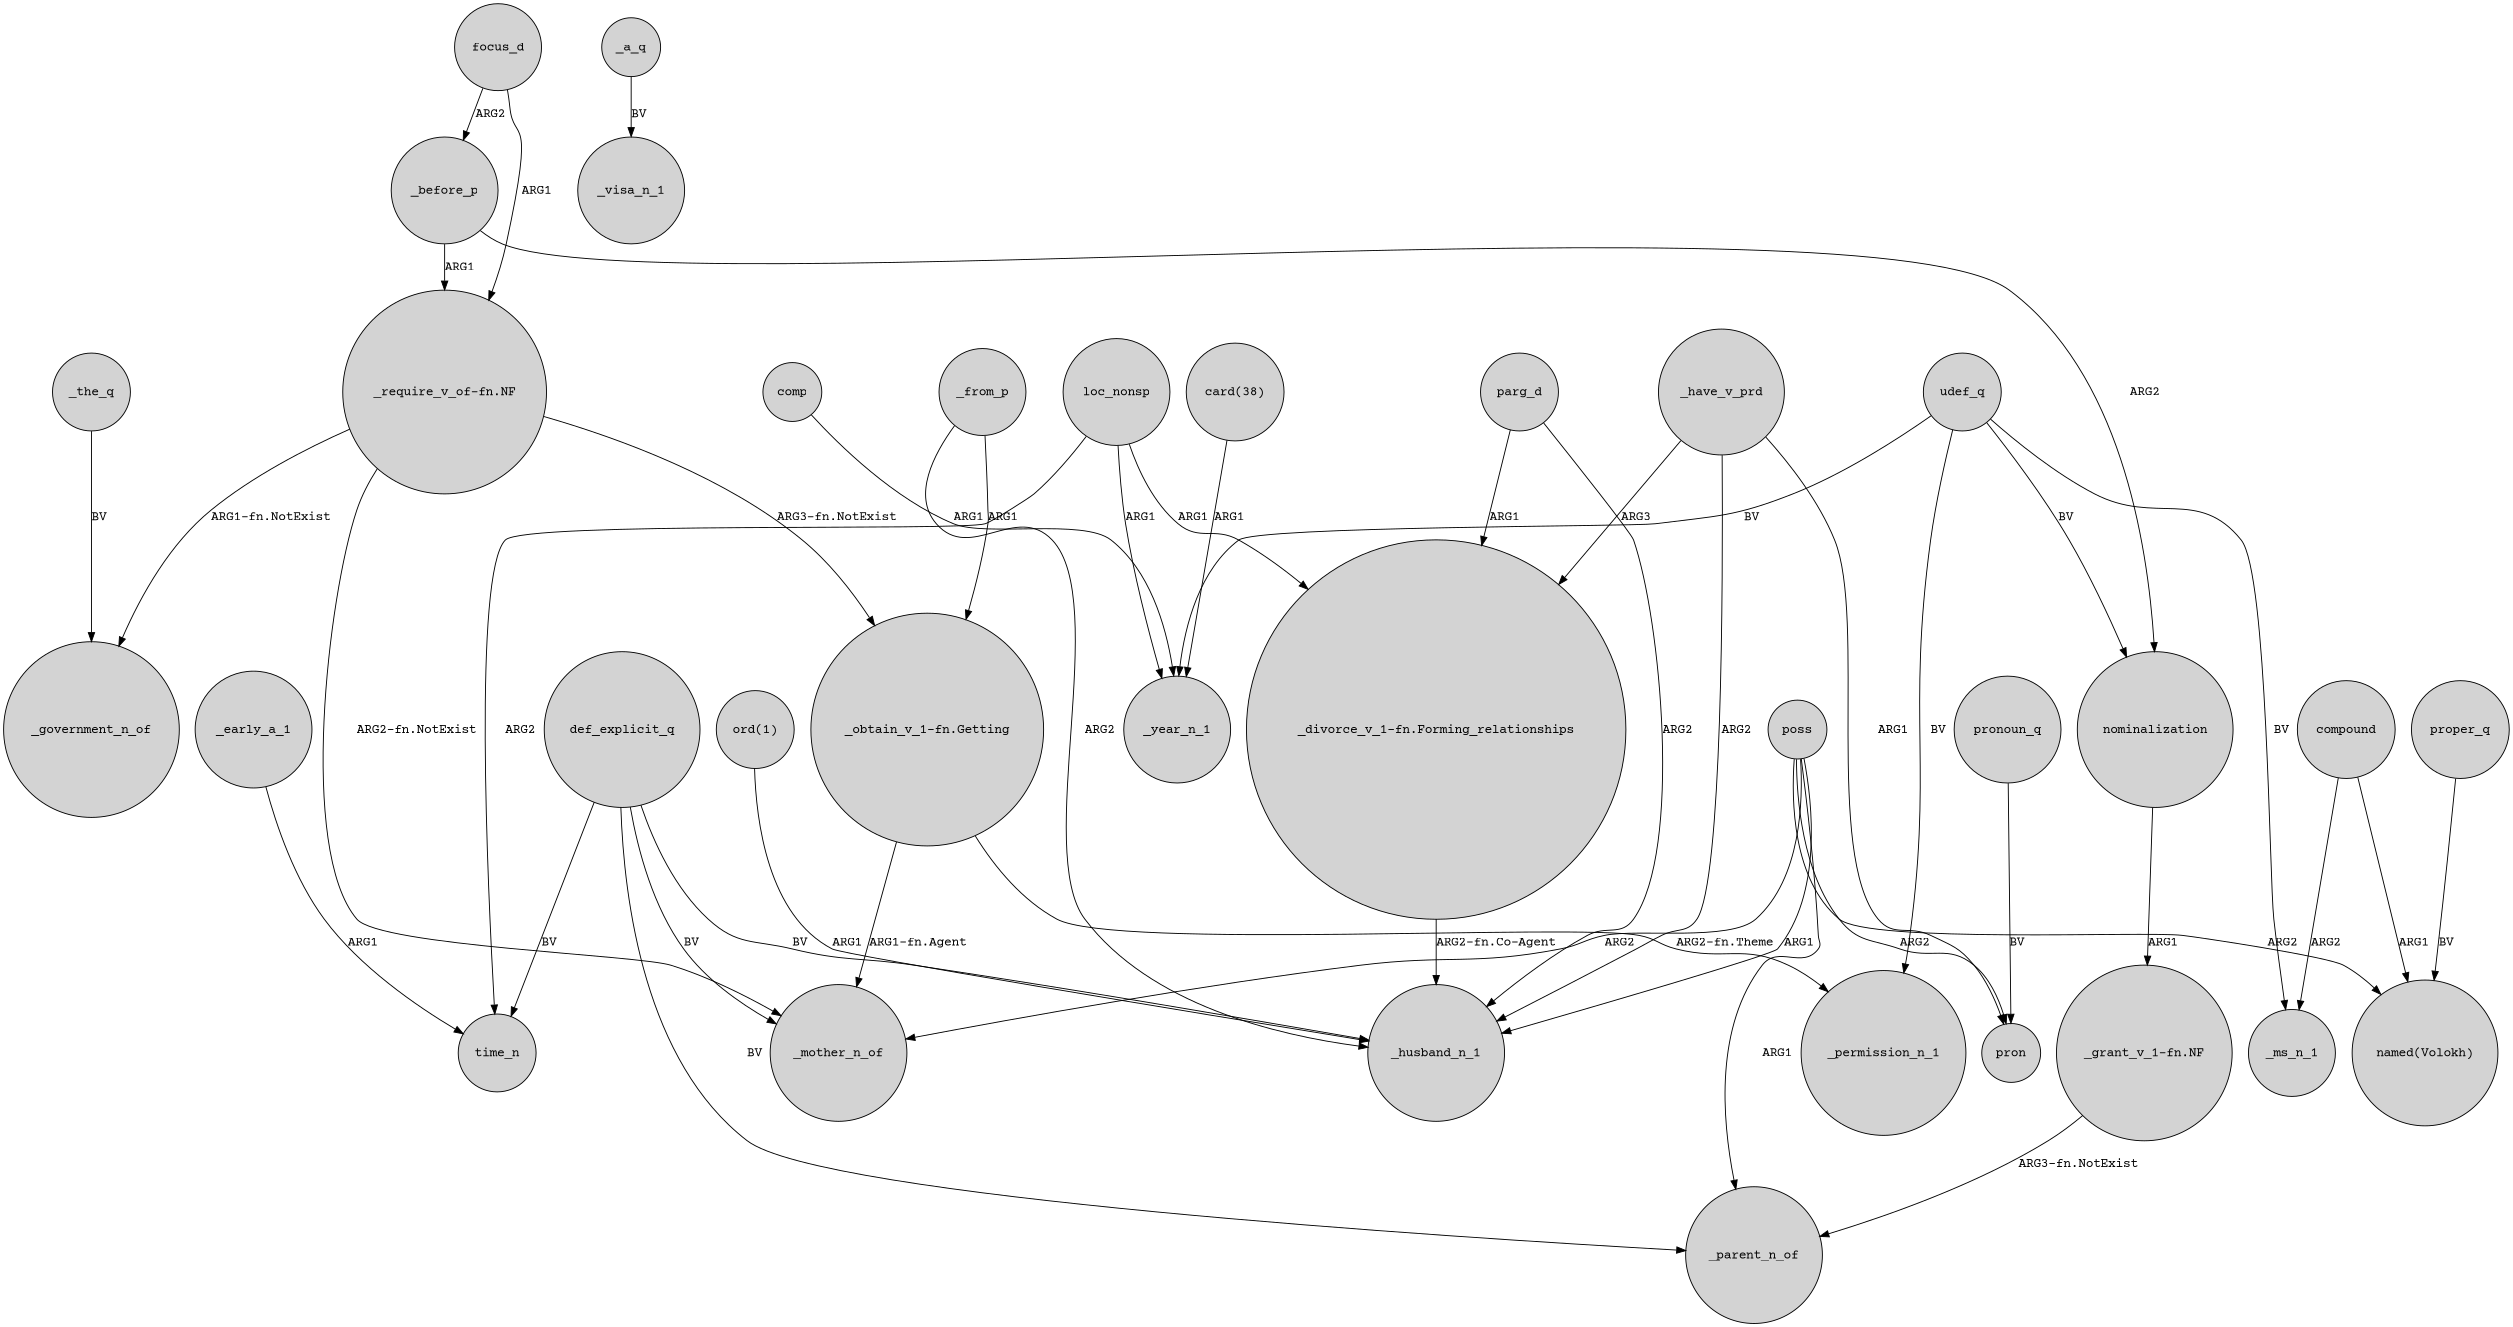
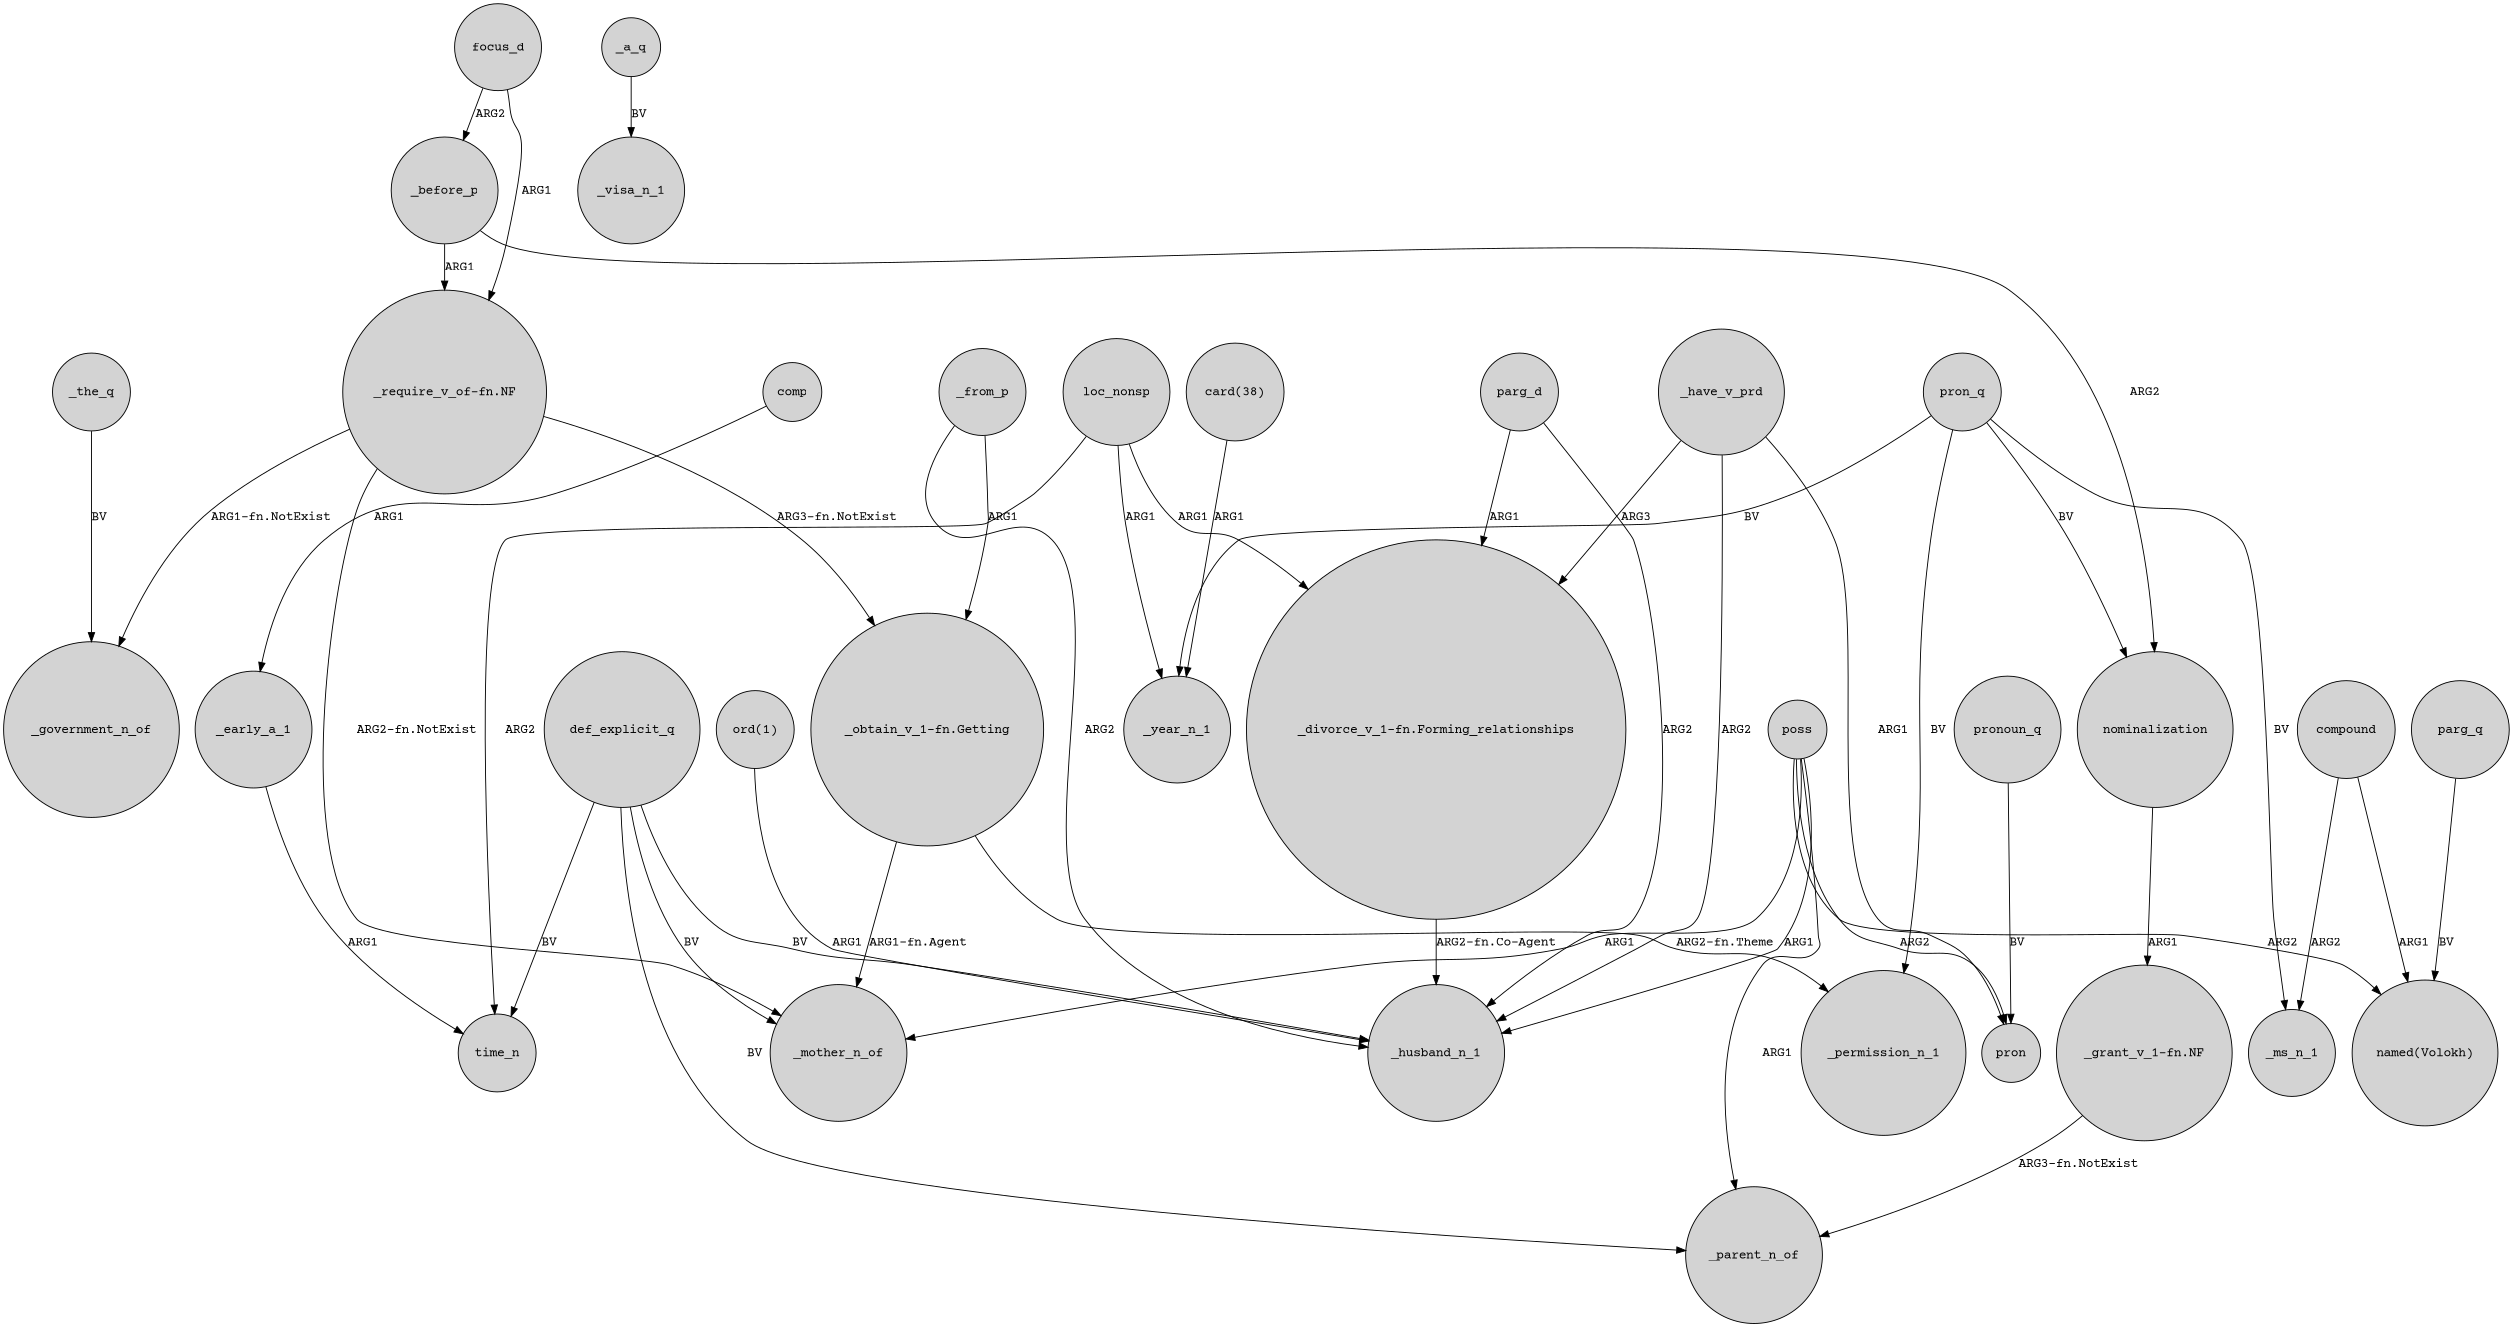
node "udef_q": label "udef_q" -> "pron_q"
edge "comp" -> "_year_n_1": now "comp" -> "_early_a_1"
node "proper_q": label "proper_q" -> "parg_q"
edge "poss" -> "_mother_n_of": label "ARG2" -> "ARG1"
